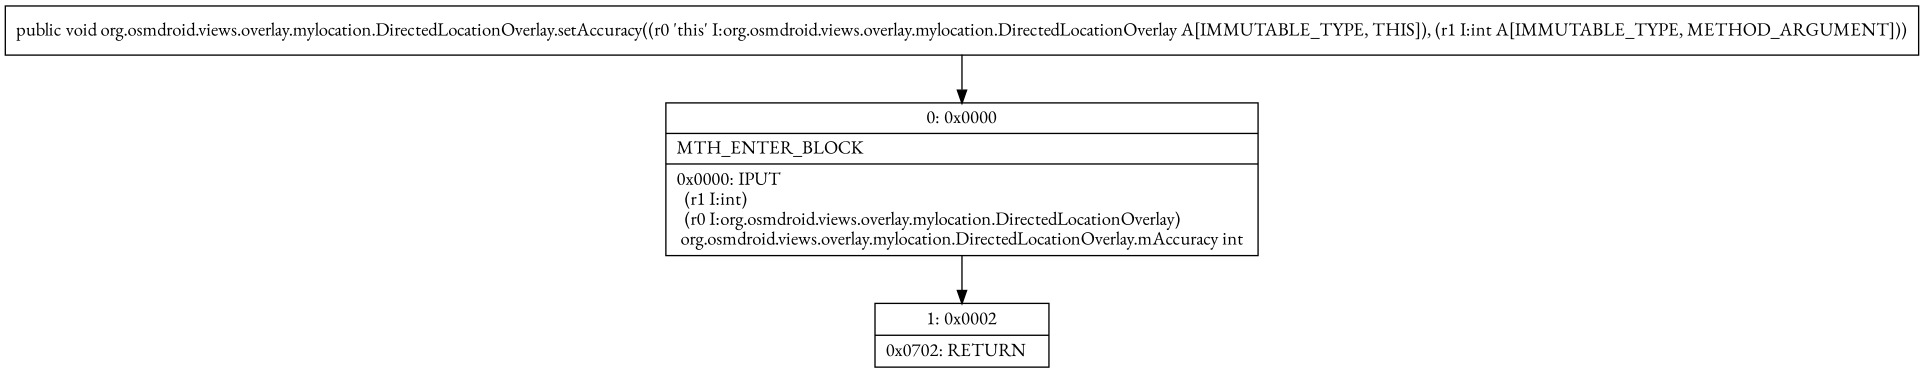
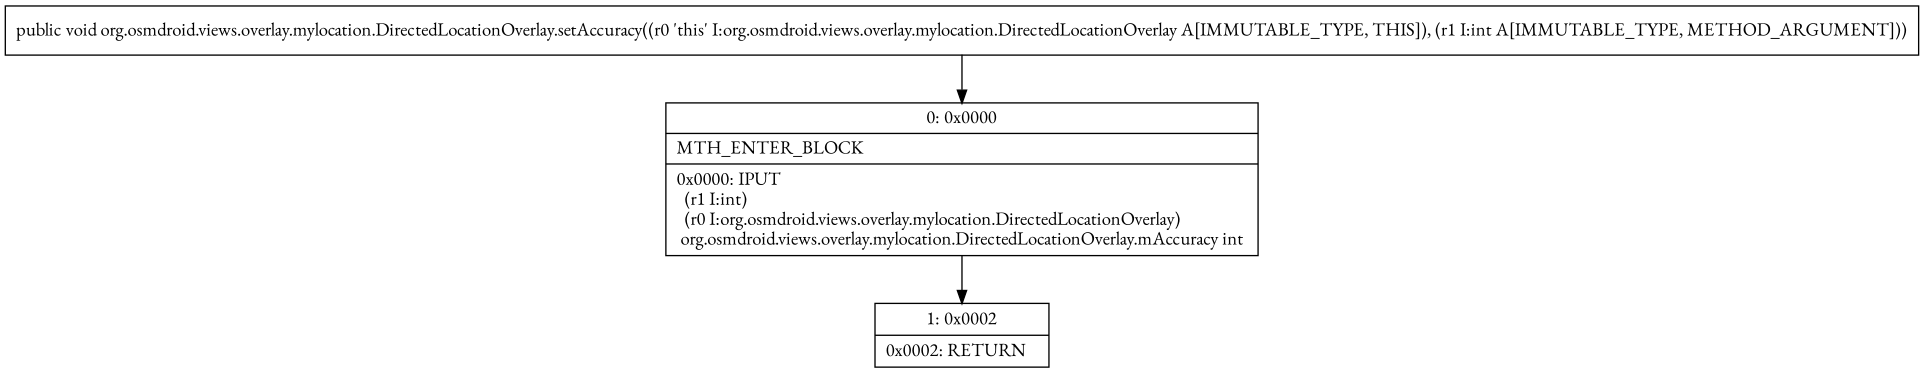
node "1: 0x0002": text "0x0702: RETURN" -> "0x0002: RETURN"
